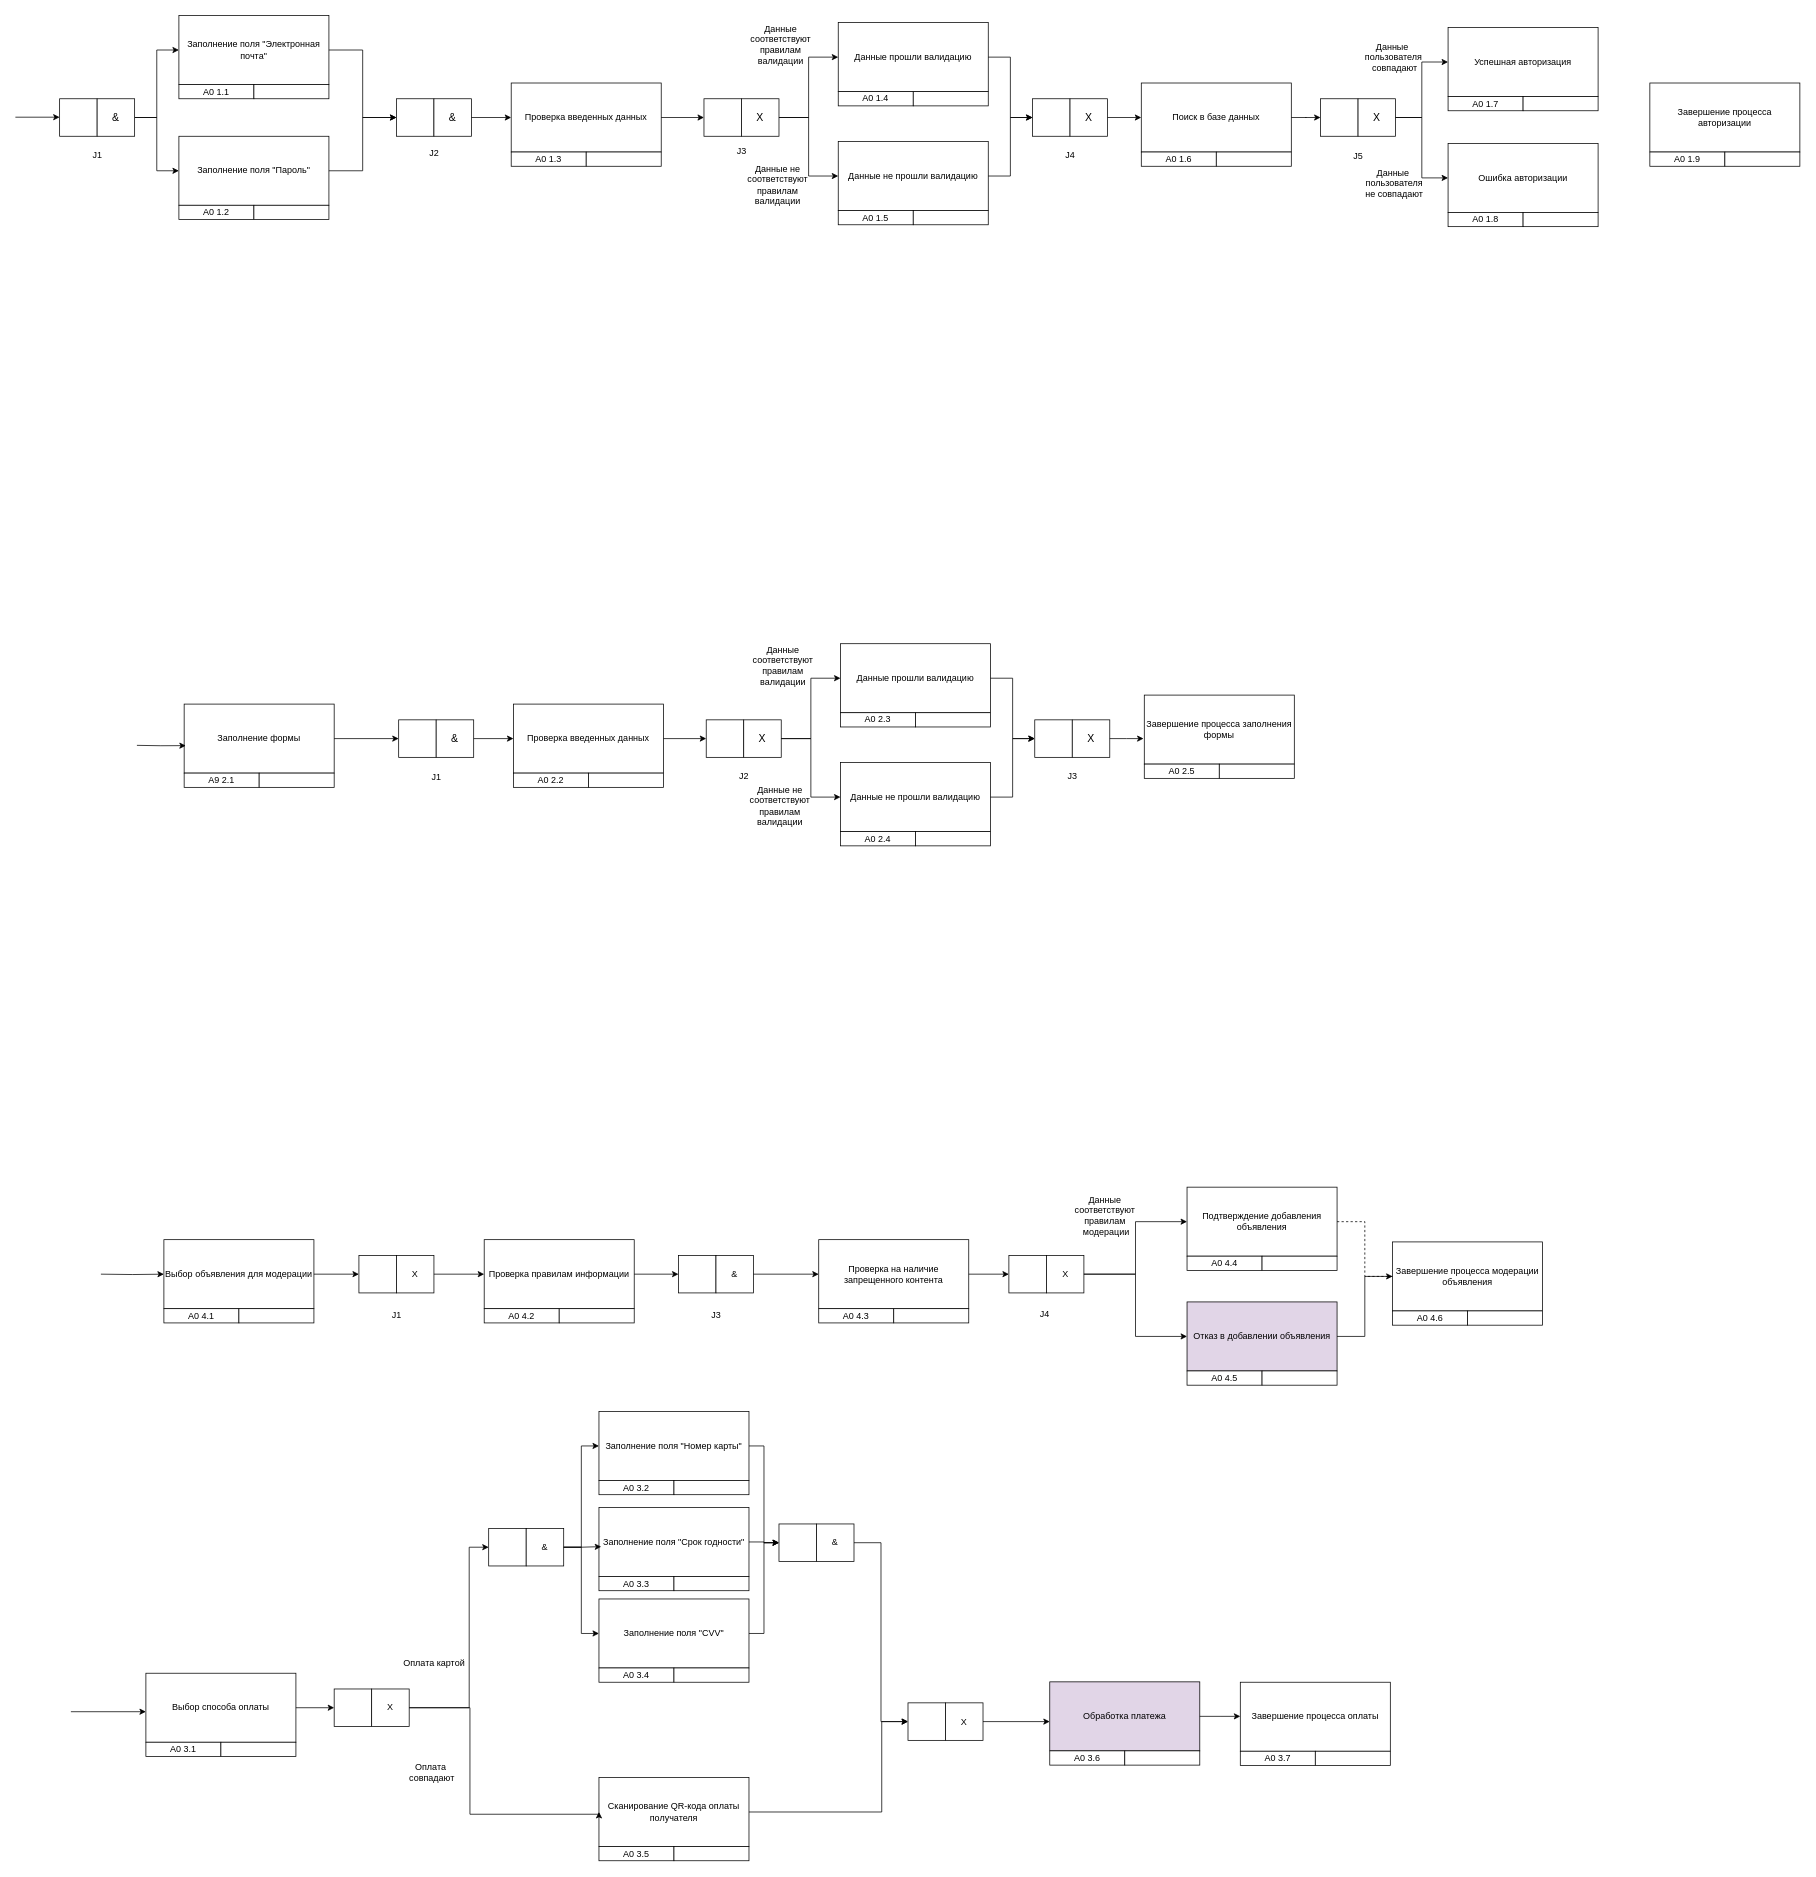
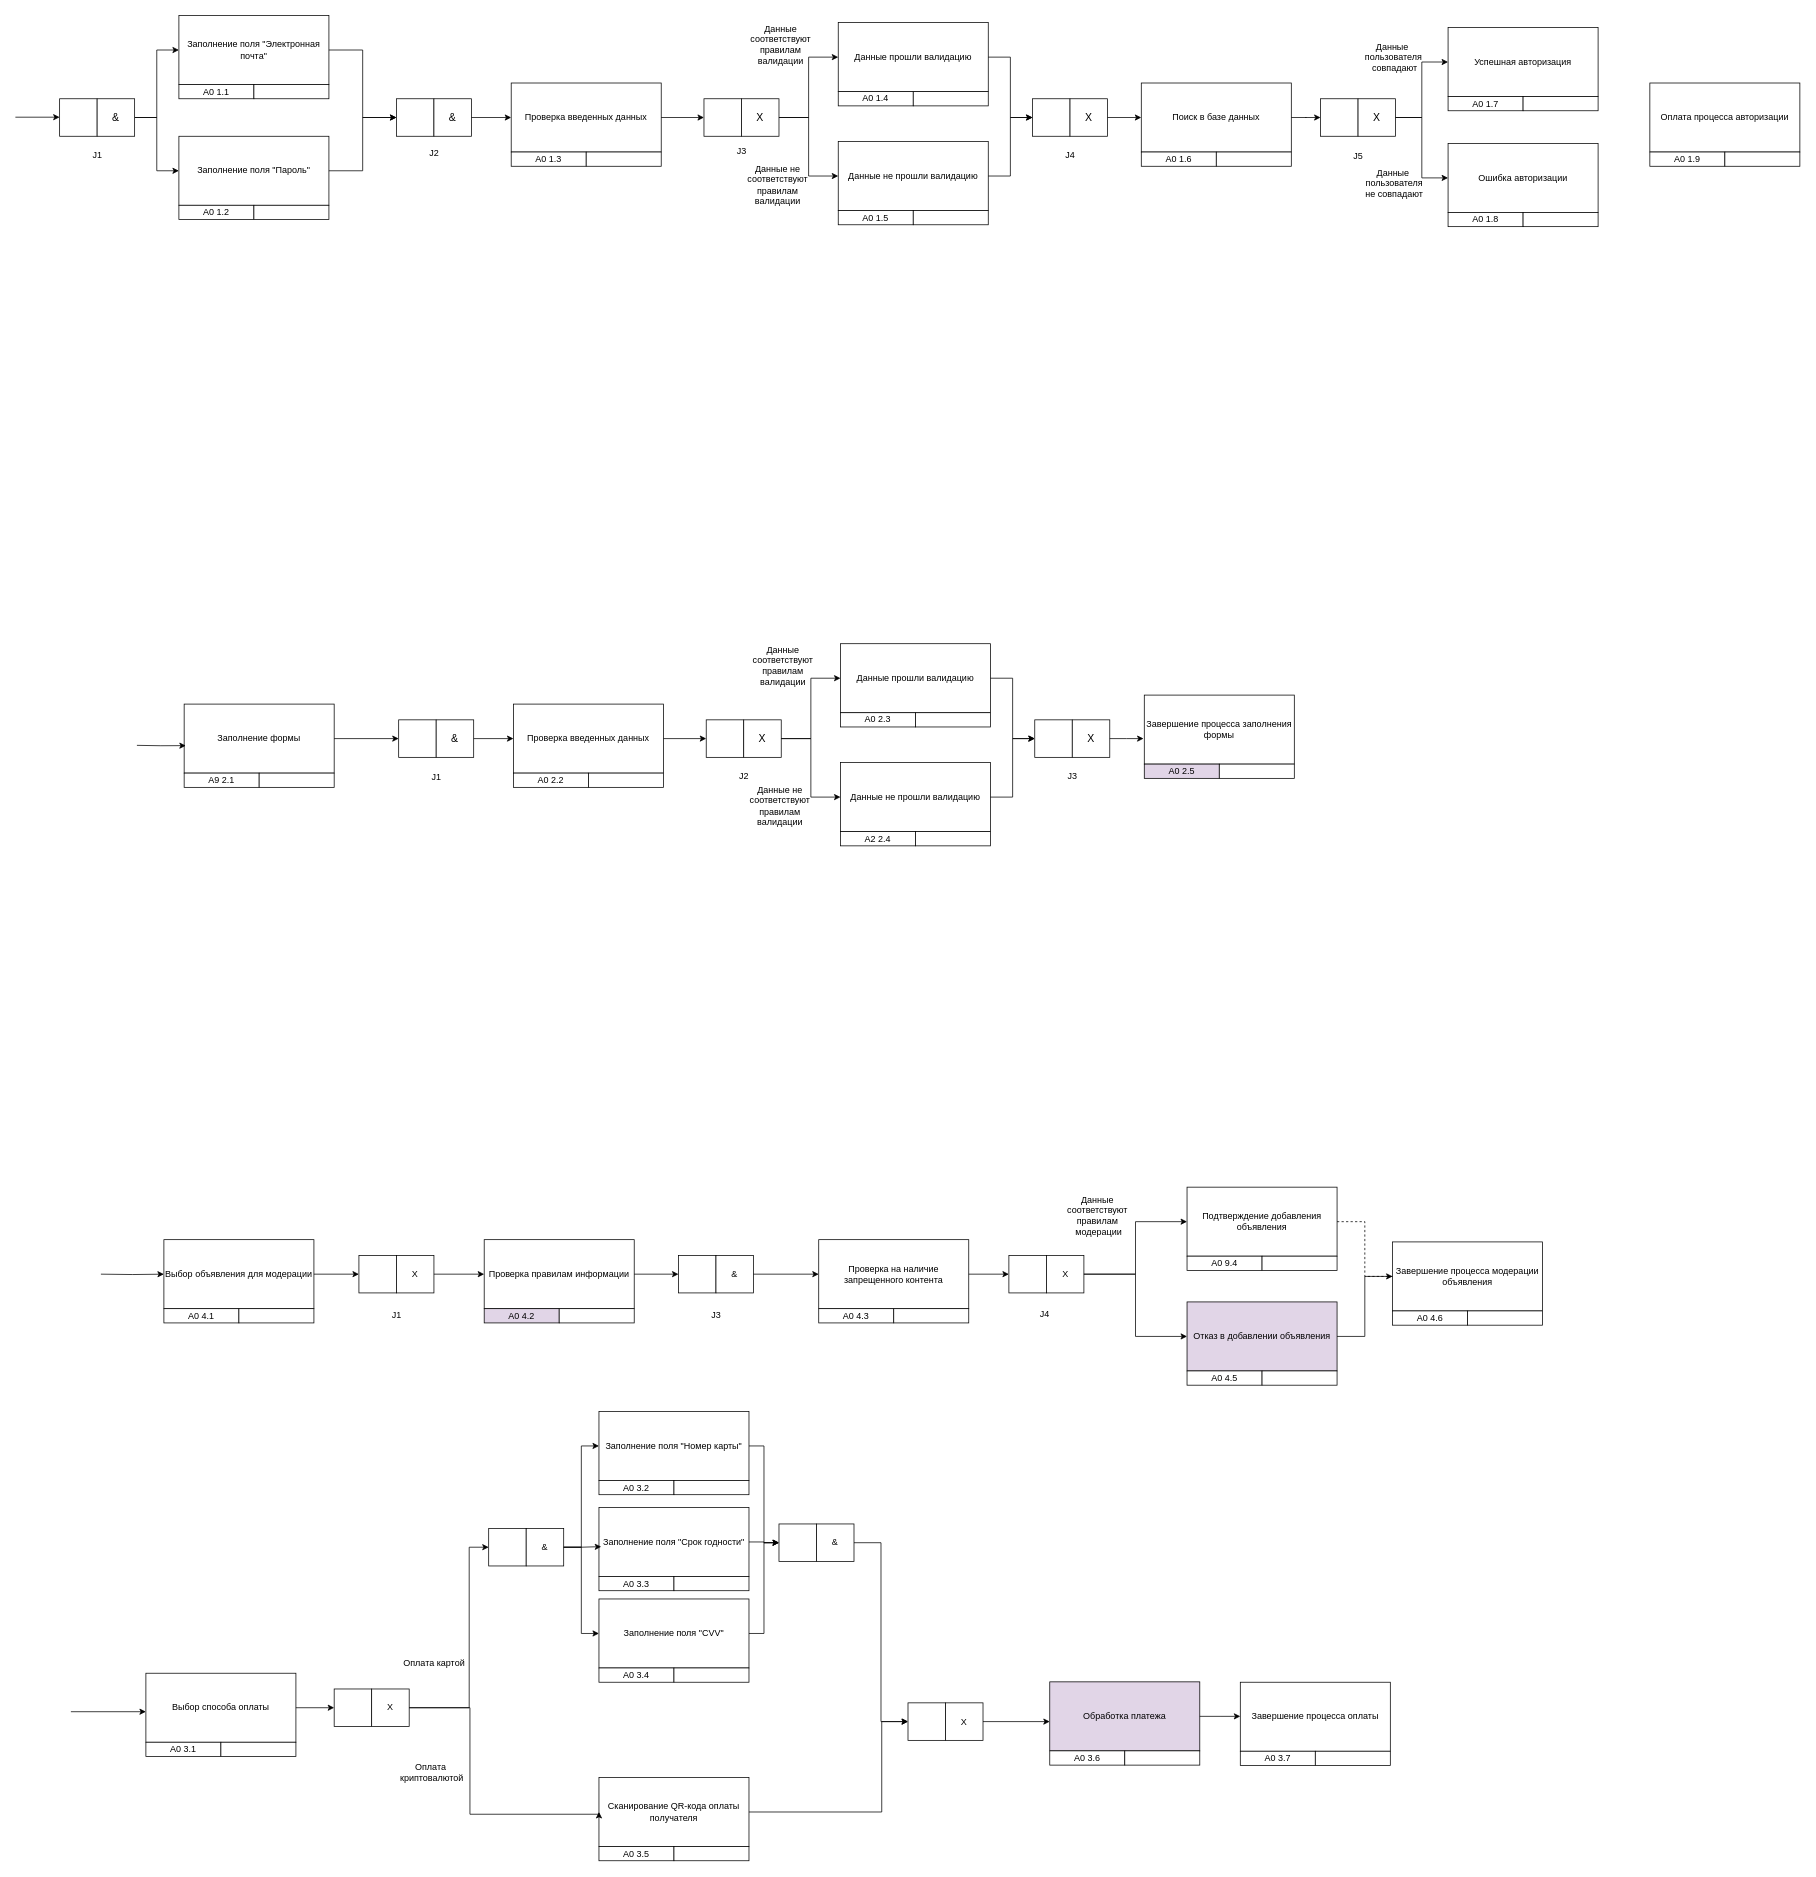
node "Завершение процесса авторизации": label "Завершение процесса авторизации" -> "Оплата процесса авторизации"
node "A0 2.5": fillcolor #ffffff -> #e1d5e7
node "A0 2.4": label "A0 2.4" -> "A2 2.4"
node "Данные соответствуют правилам модерации": moved (1106, 1215) -> (1098, 1215)
node "A0 4.4": label "A0 4.4" -> "A0 9.4"
node "A0 4.2": fillcolor #ffffff -> #e1d5e7
node "Оплата совпадают": label "Оплата совпадают" -> "Оплата криптовалютой"
